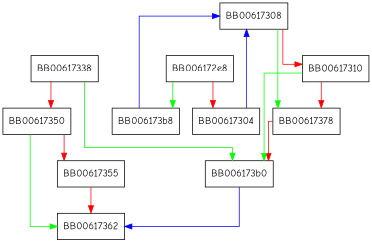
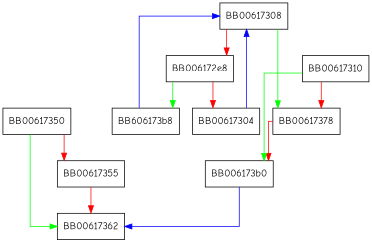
edge "BB00617308" -> "BB00617310": now "BB00617308" -> "BB006172e8"
node "BB00617338": removed
node "BB006173b8": label "BB006173b8" -> "BB606173b8"
